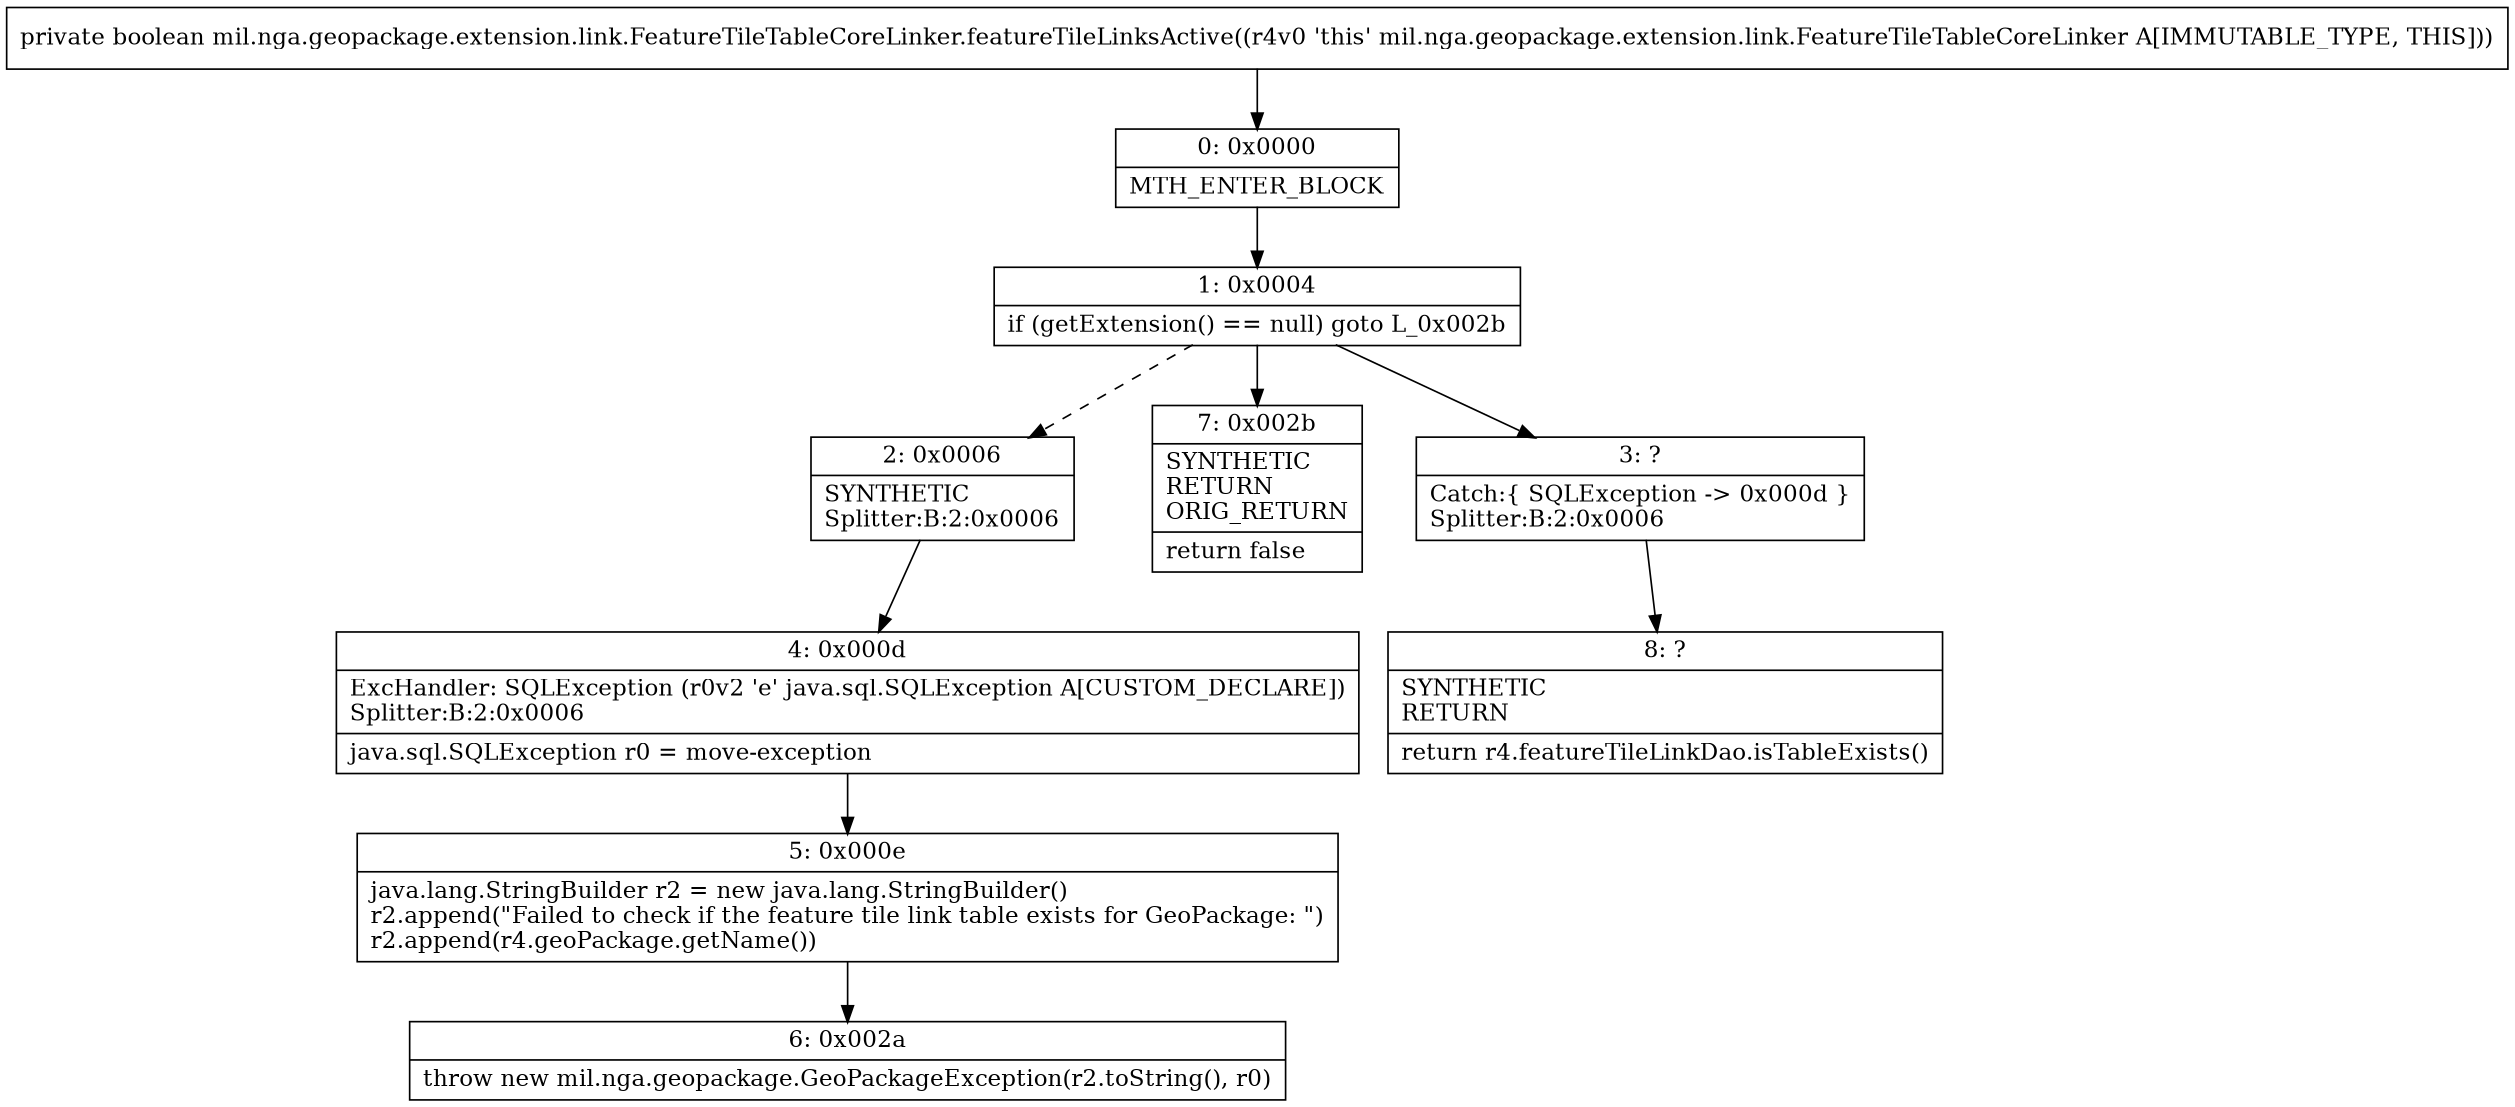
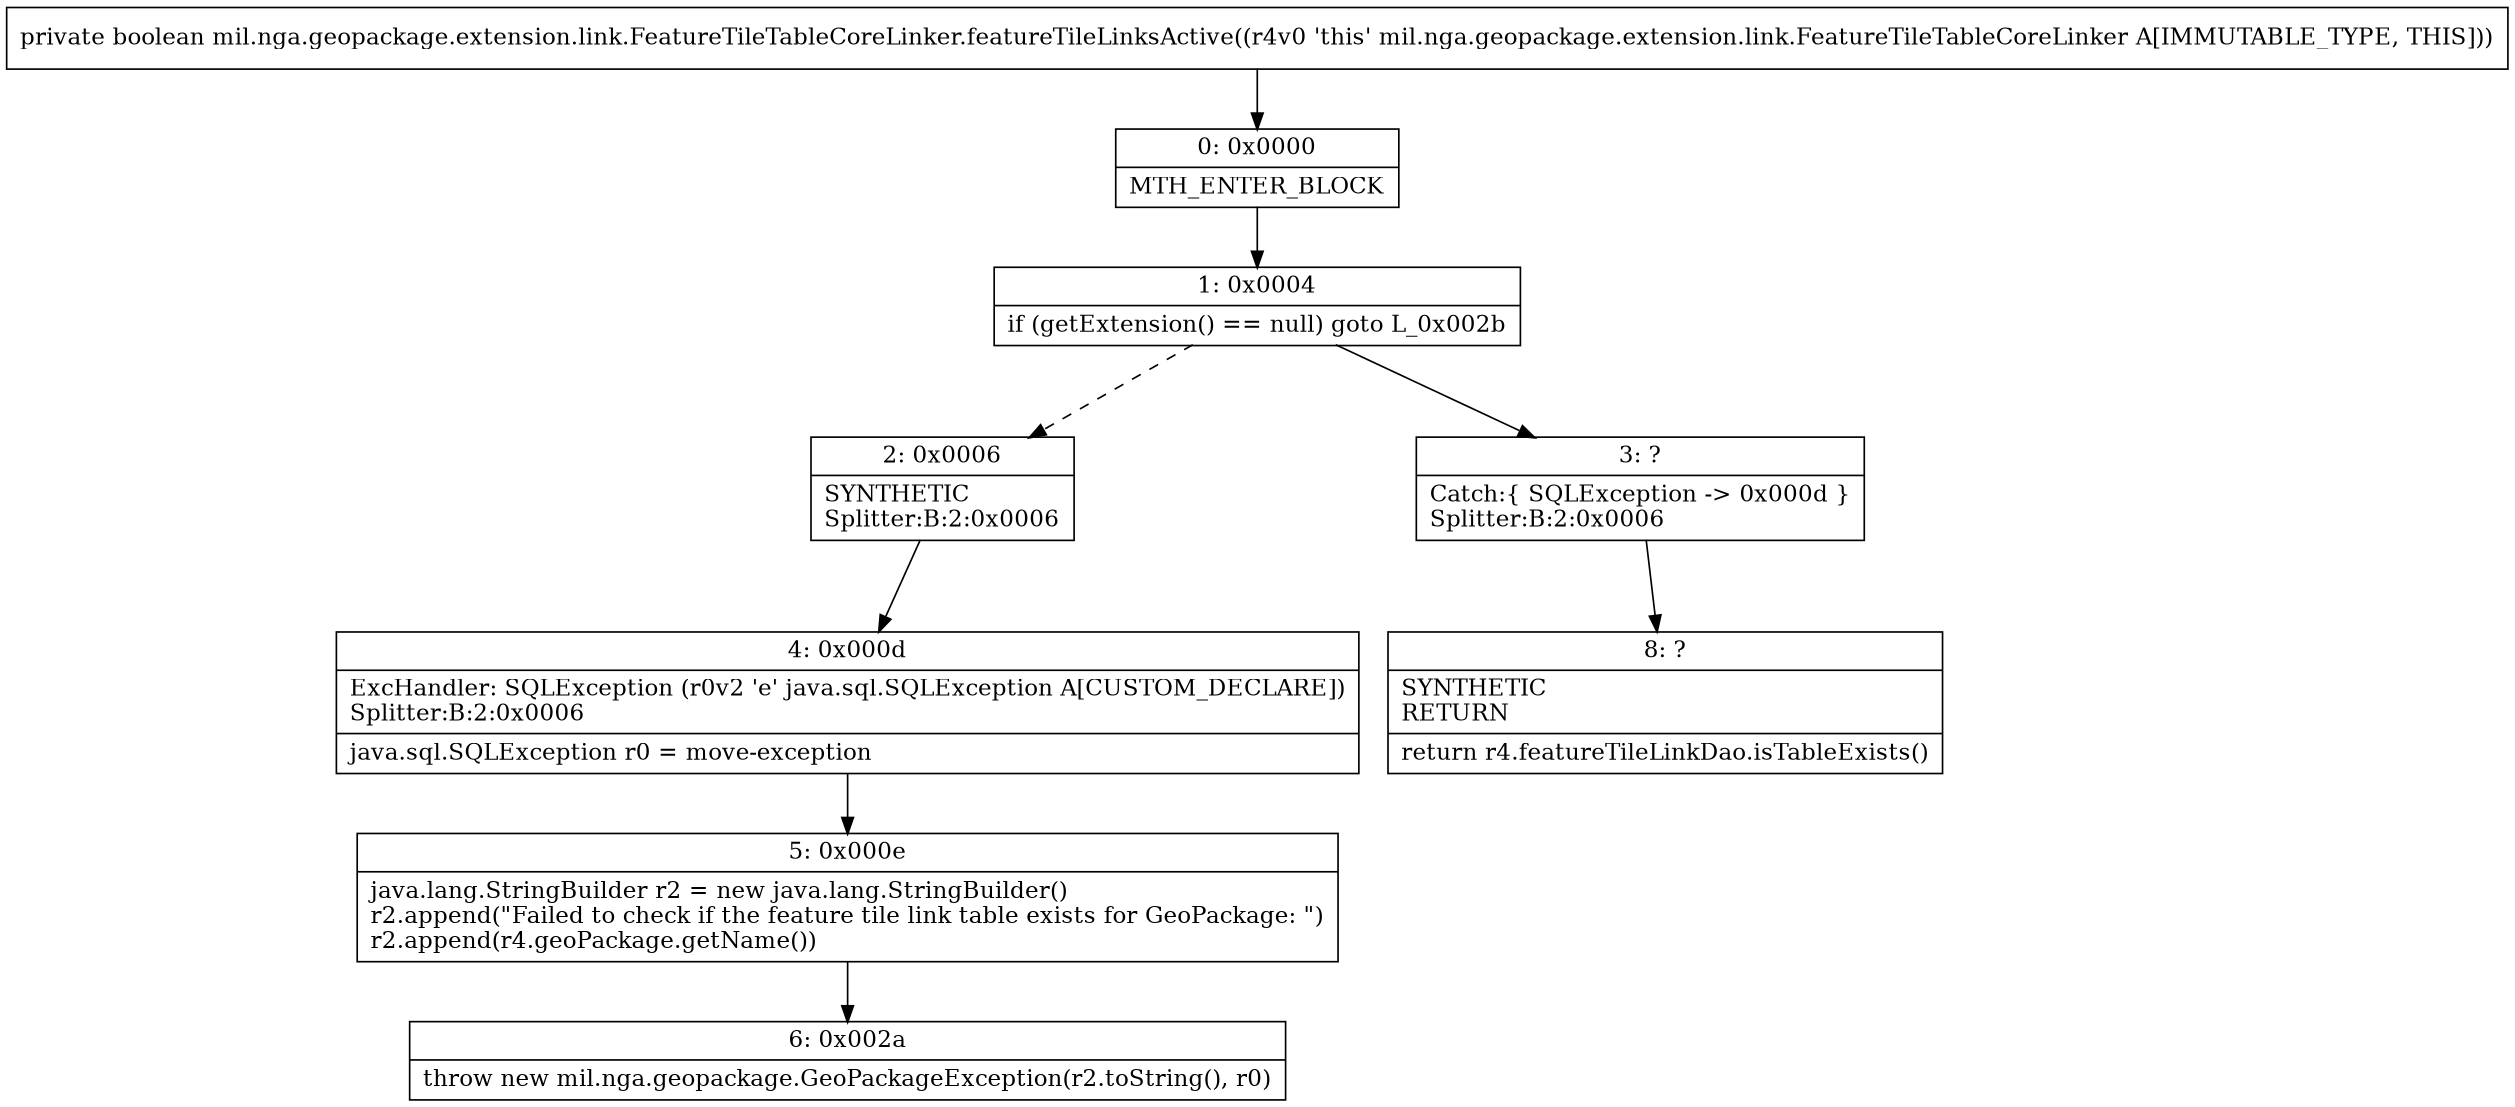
node "7: 0x002b": removed
